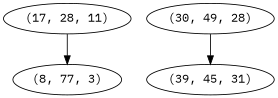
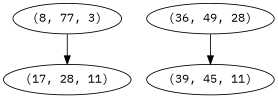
node "(30, 49, 28)": label "(30, 49, 28)" -> "(36, 49, 28)"
edge "(17, 28, 11)" -> "(8, 77, 3)": reversed
node "(39, 45, 31)": label "(39, 45, 31)" -> "(39, 45, 11)"
